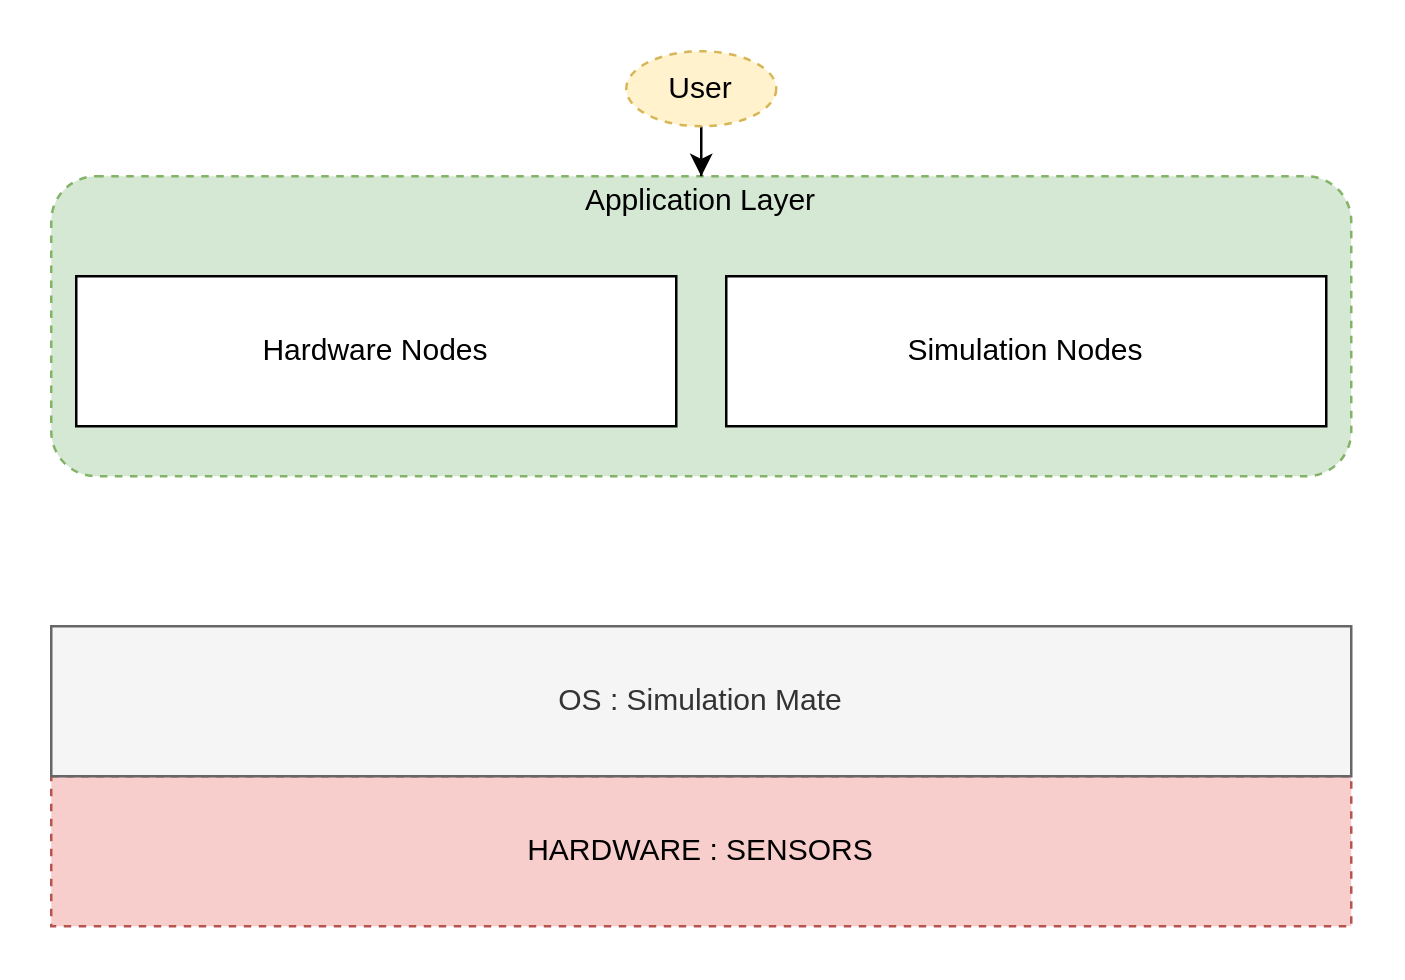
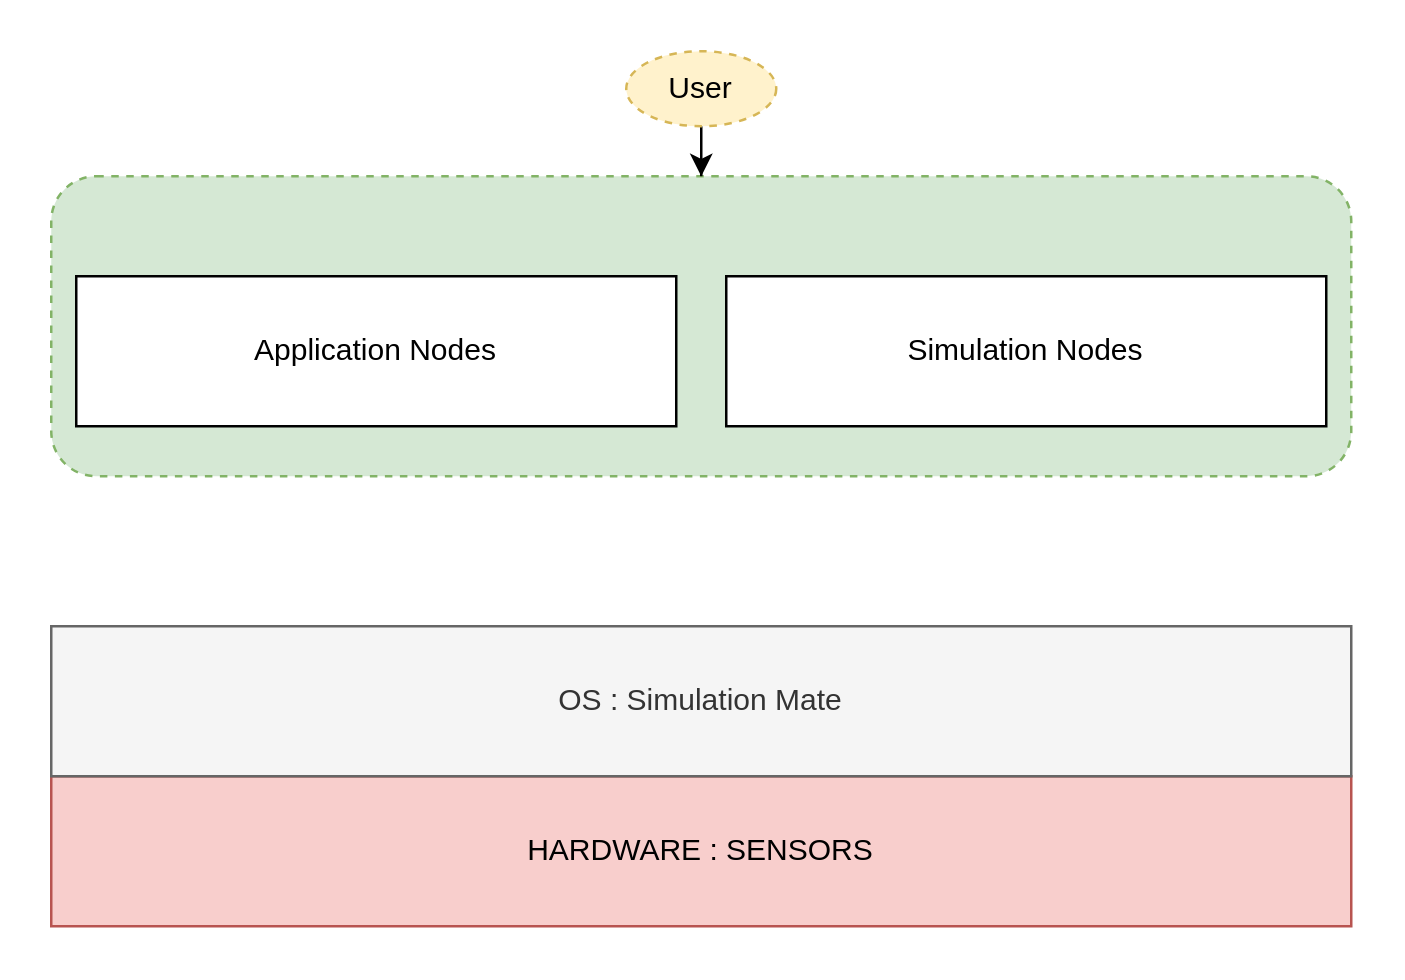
node "Application Layer": removed
node "Hardware Nodes": label "Hardware Nodes" -> "Application Nodes"
node "HARDWARE : SENSORS": style dashed -> solid
